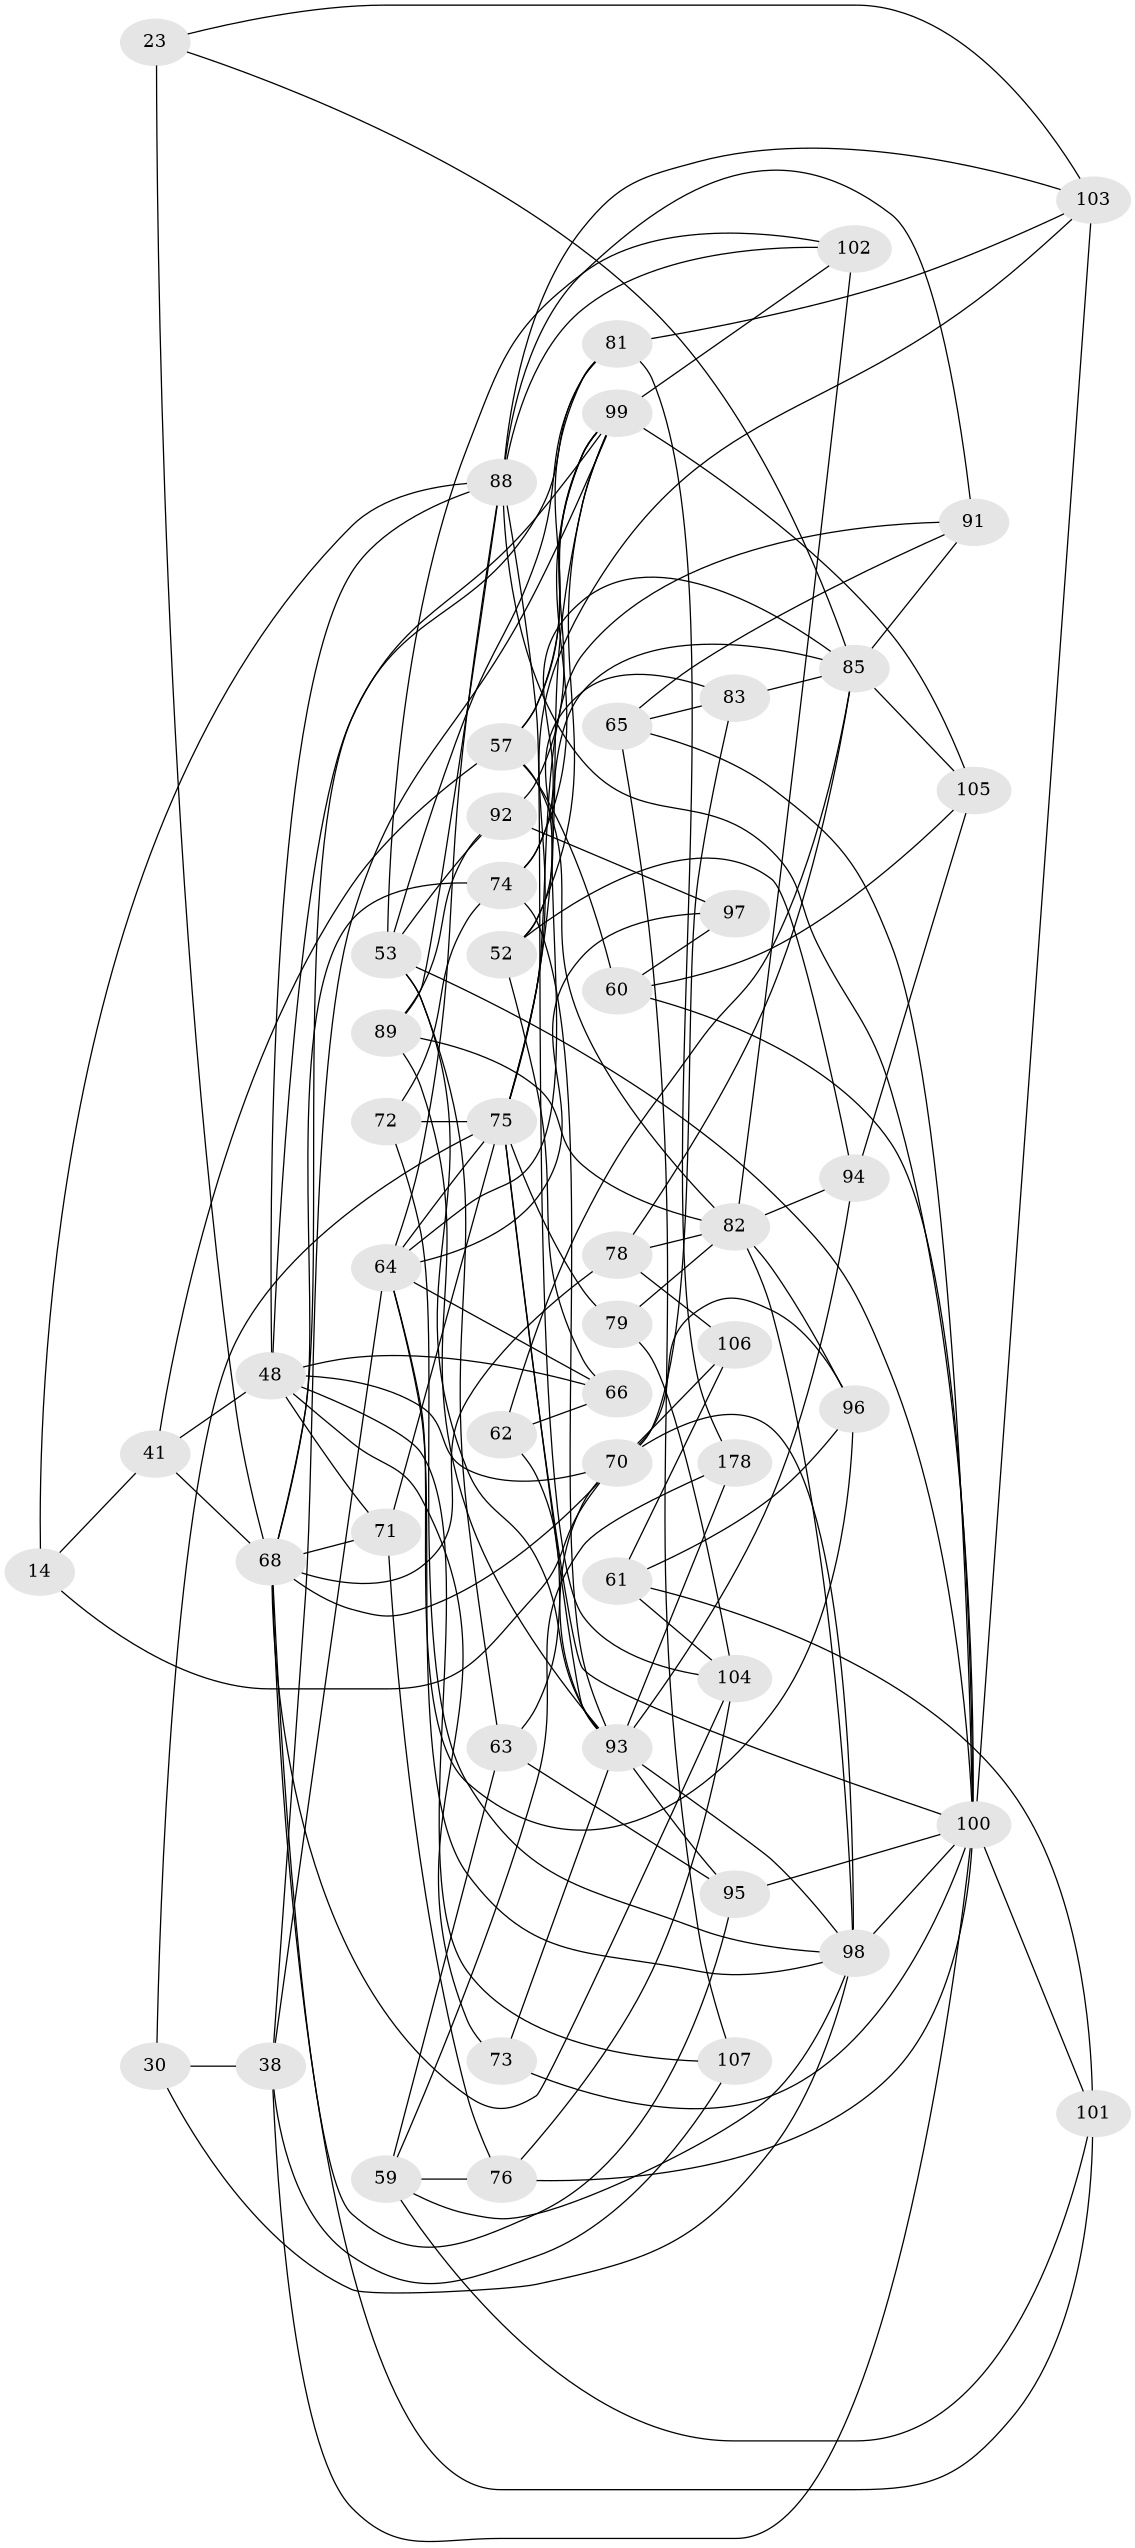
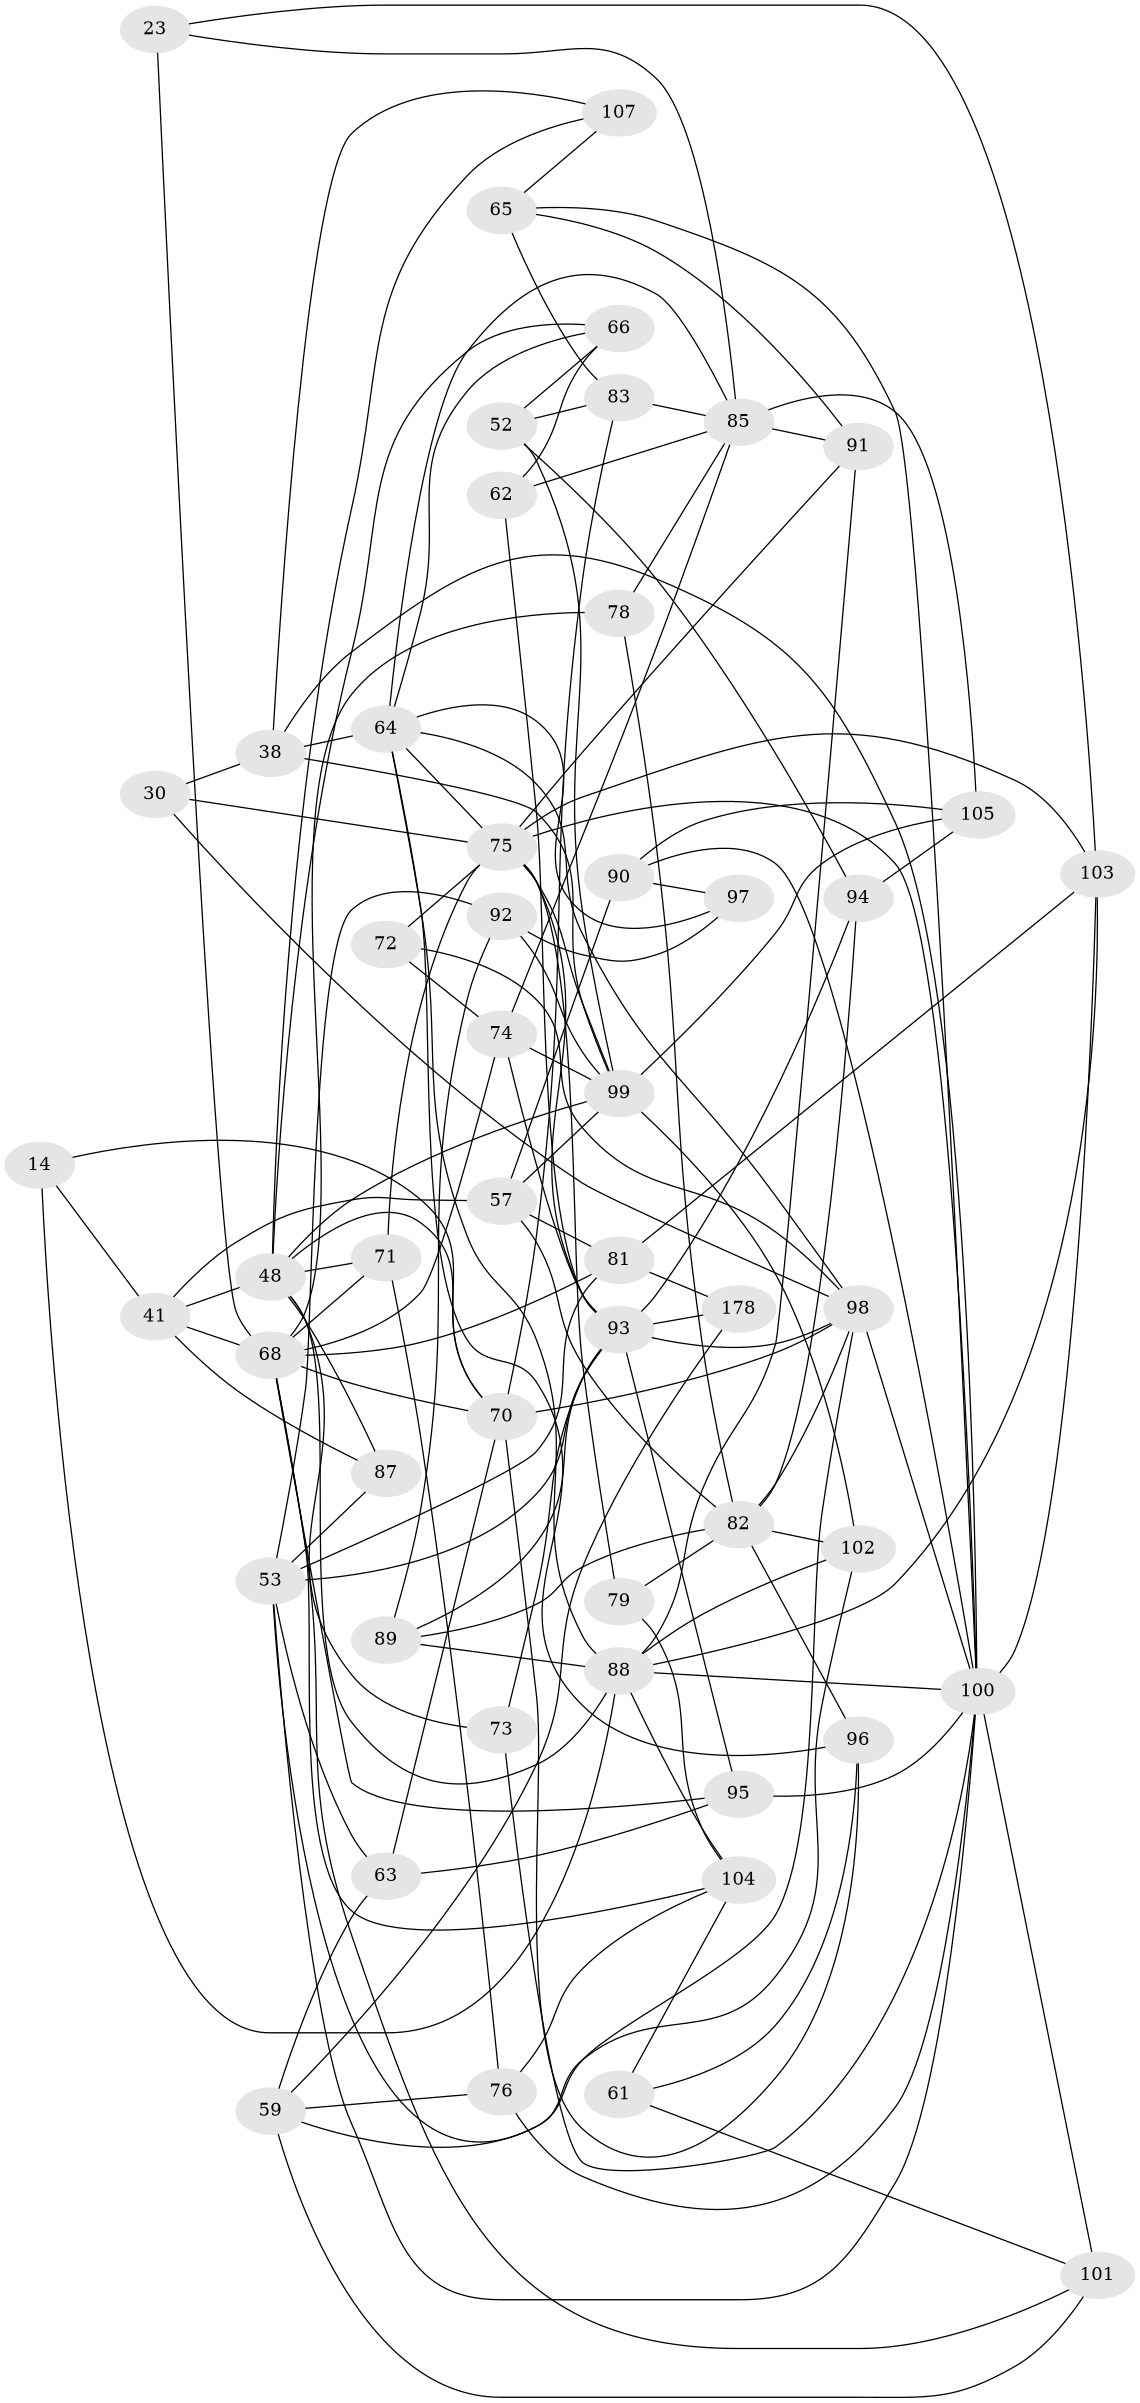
node "60": label "60" -> "90"
node "106": removed
node "87": added
